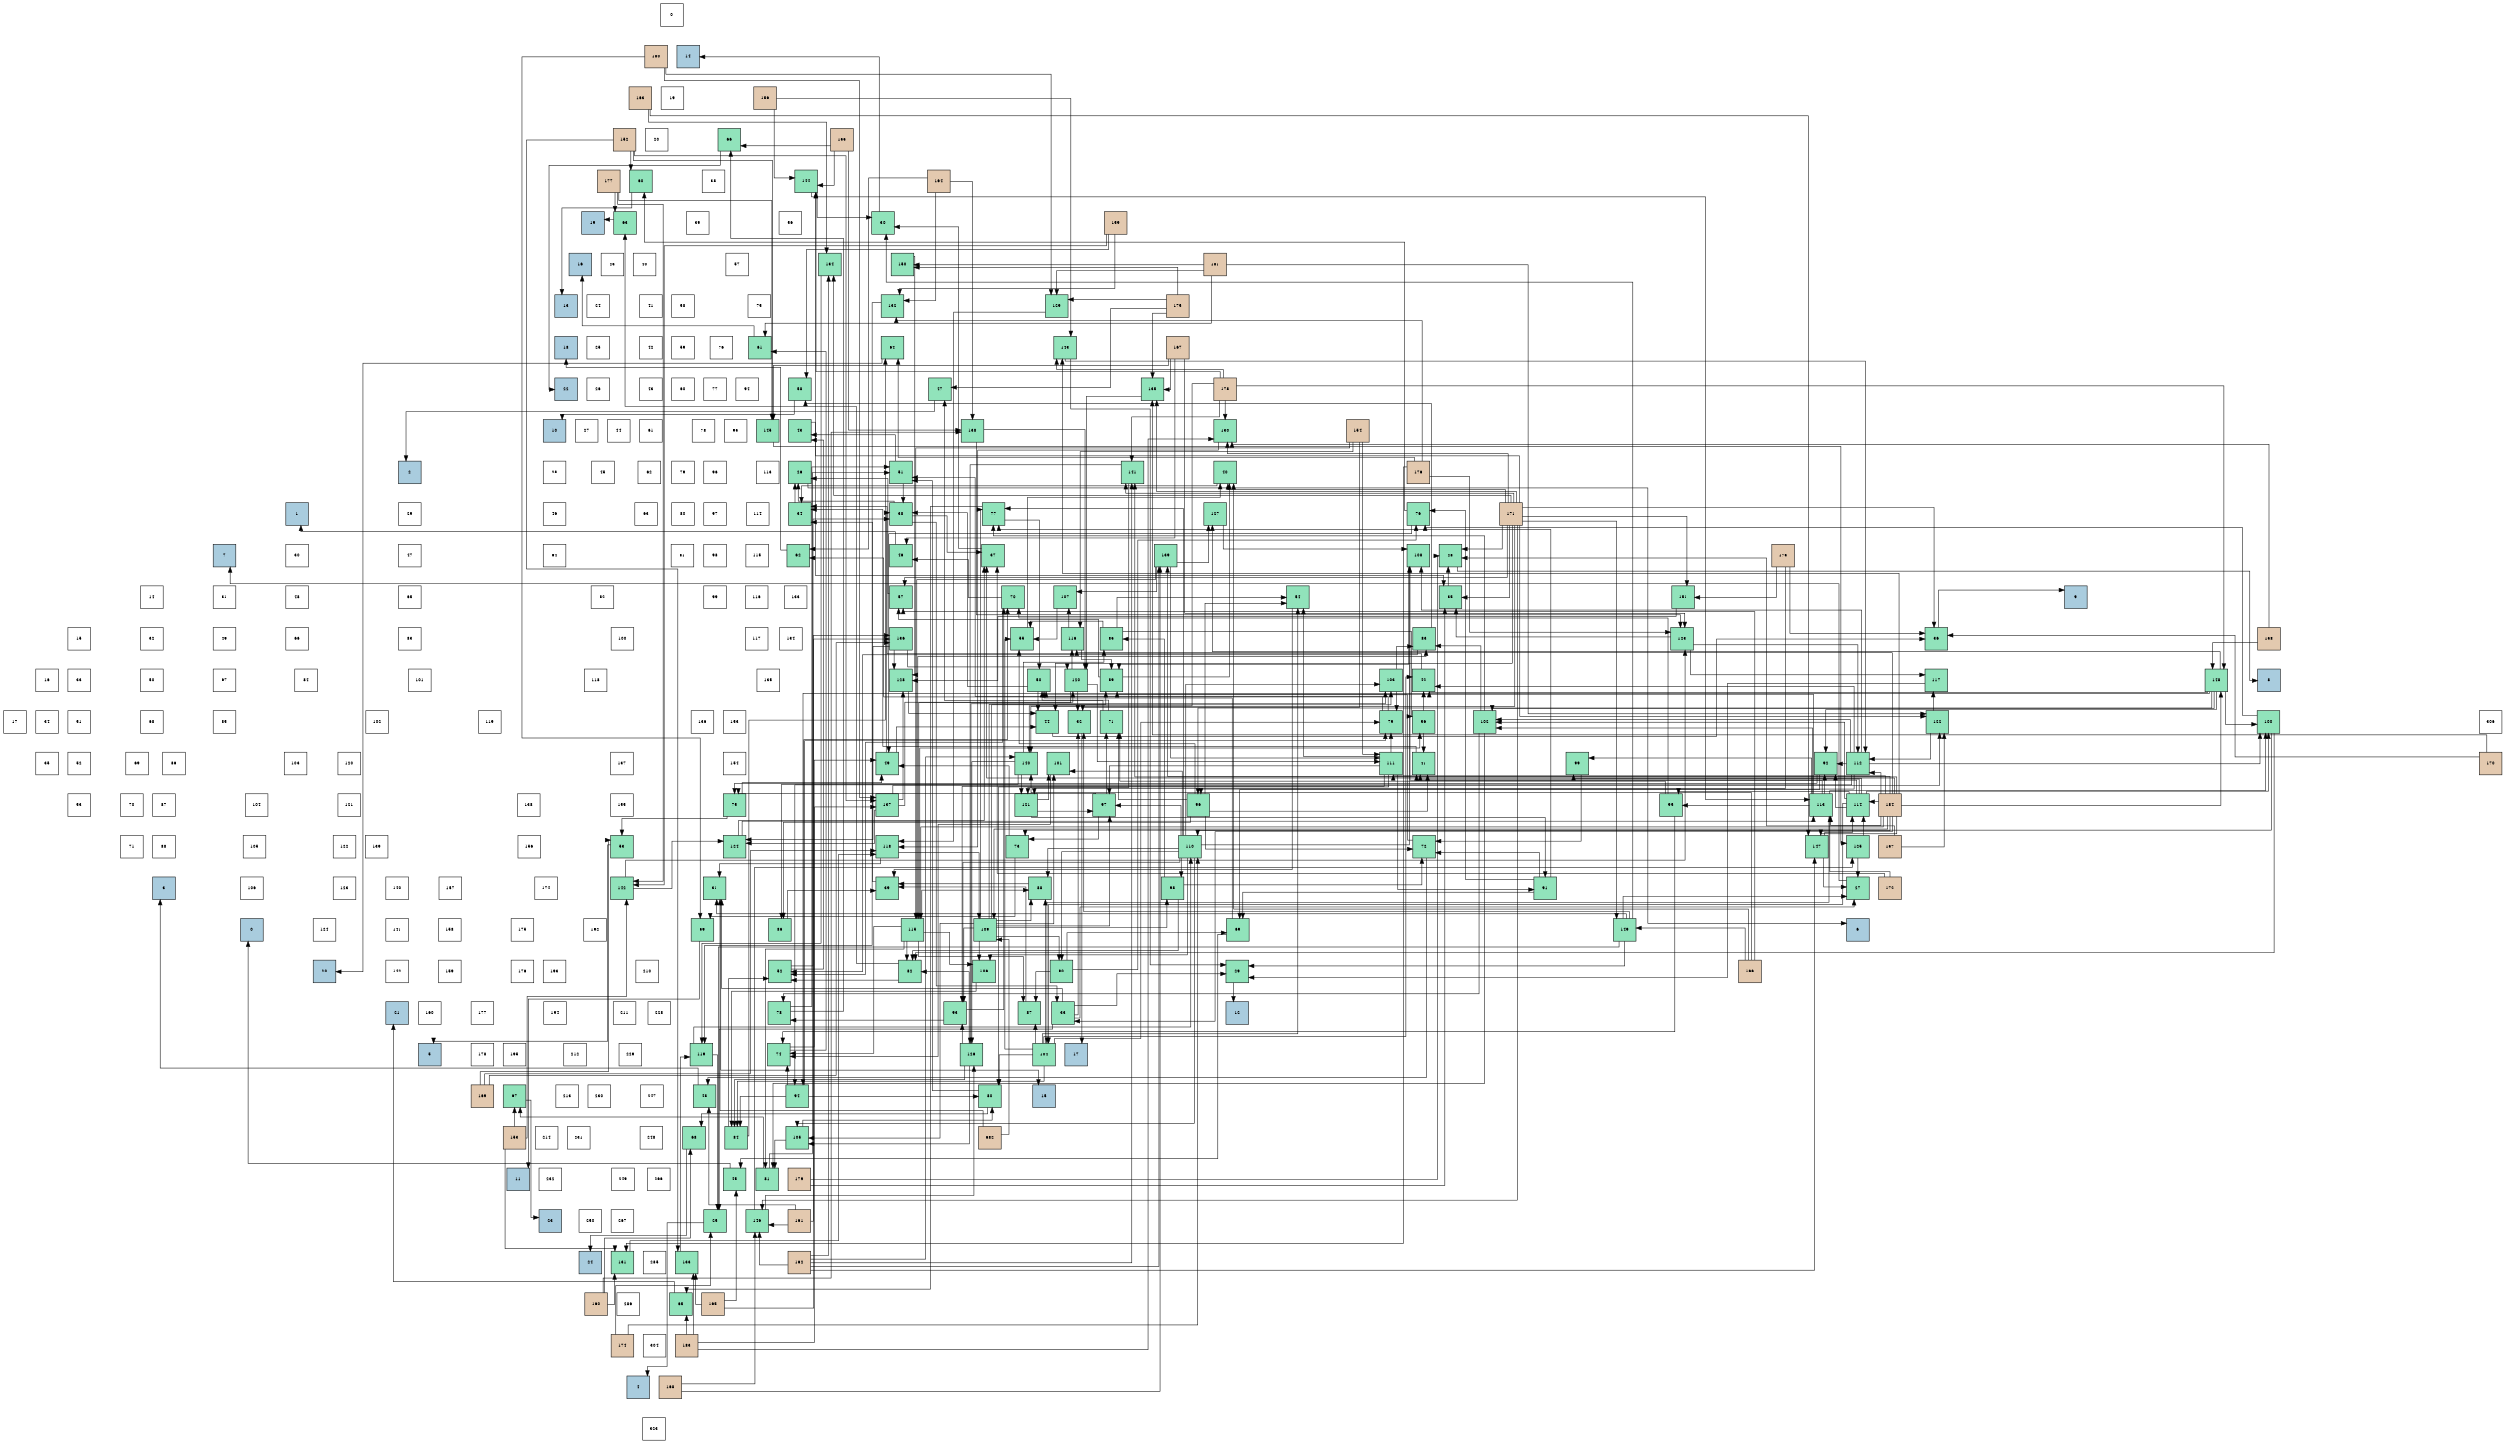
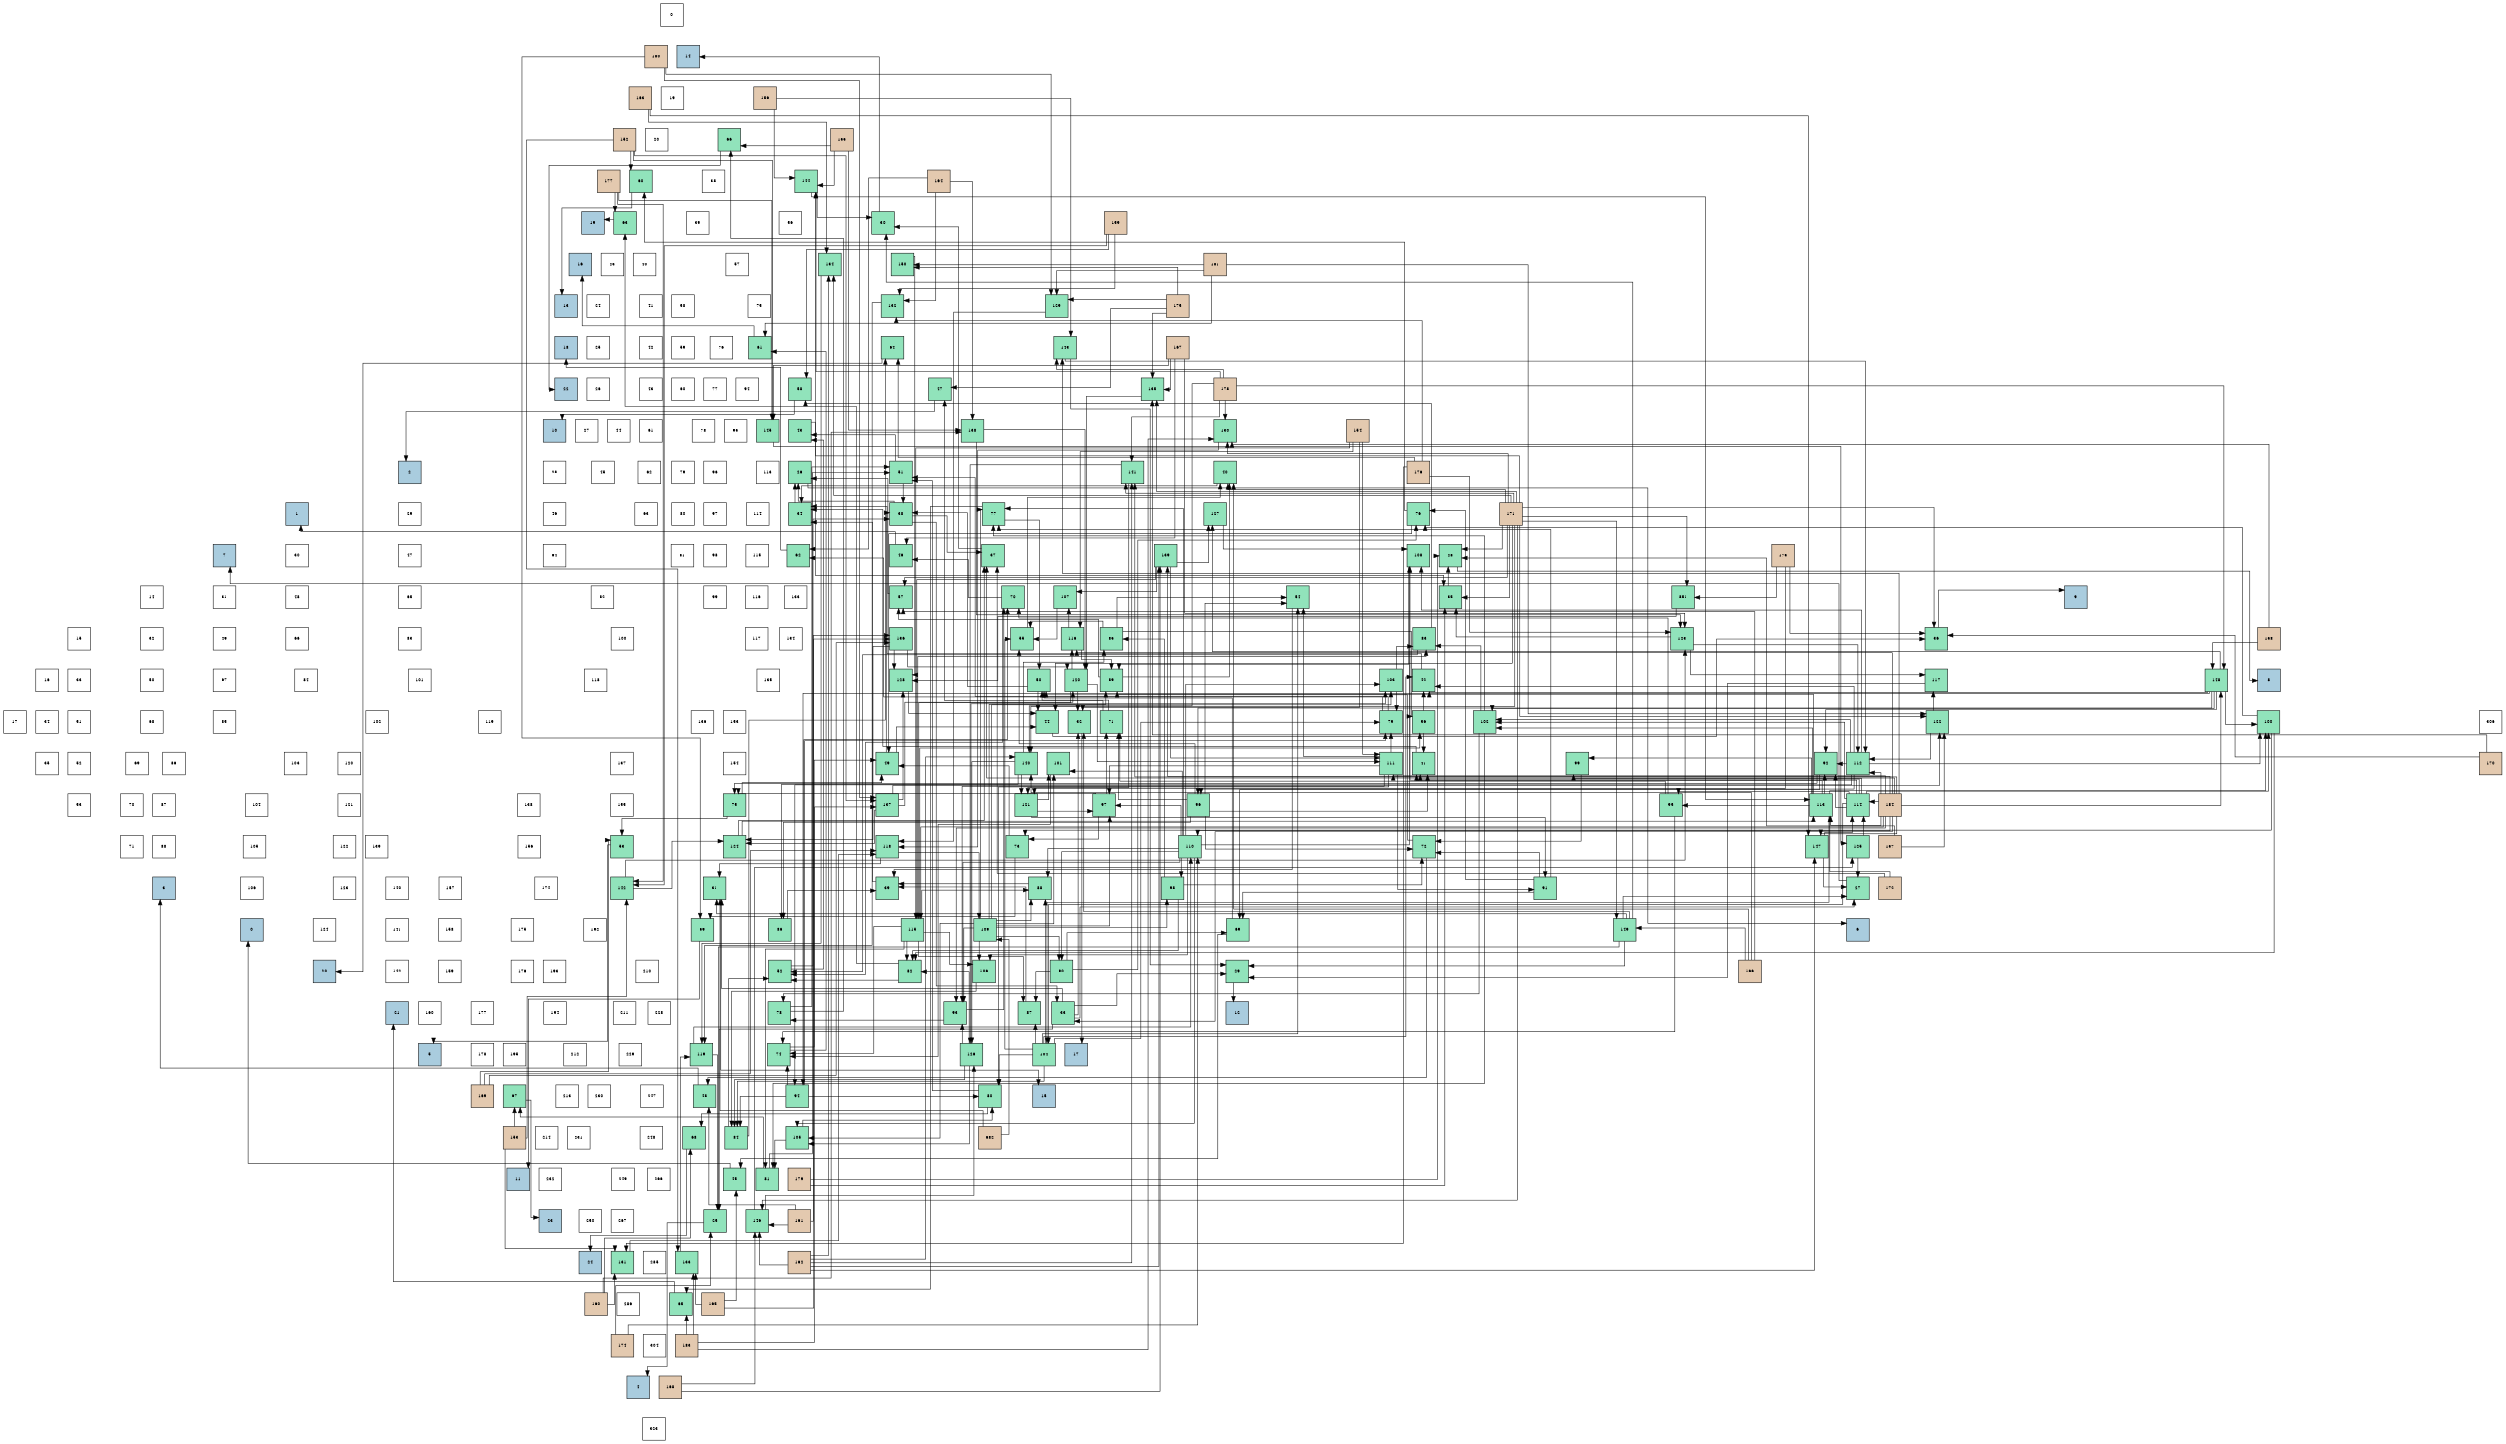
node "151": label "151" -> "851"
edge "184" -> "109": now "184" -> "93"
